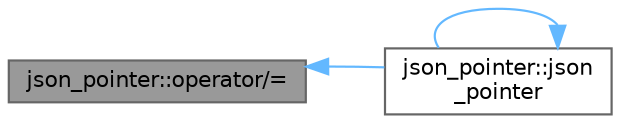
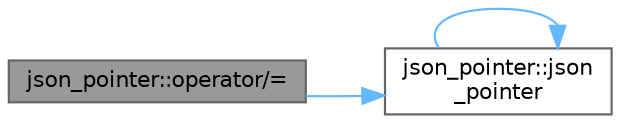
edge "json_pointer::json _pointer" -> "json_pointer::operator/=": reversed
